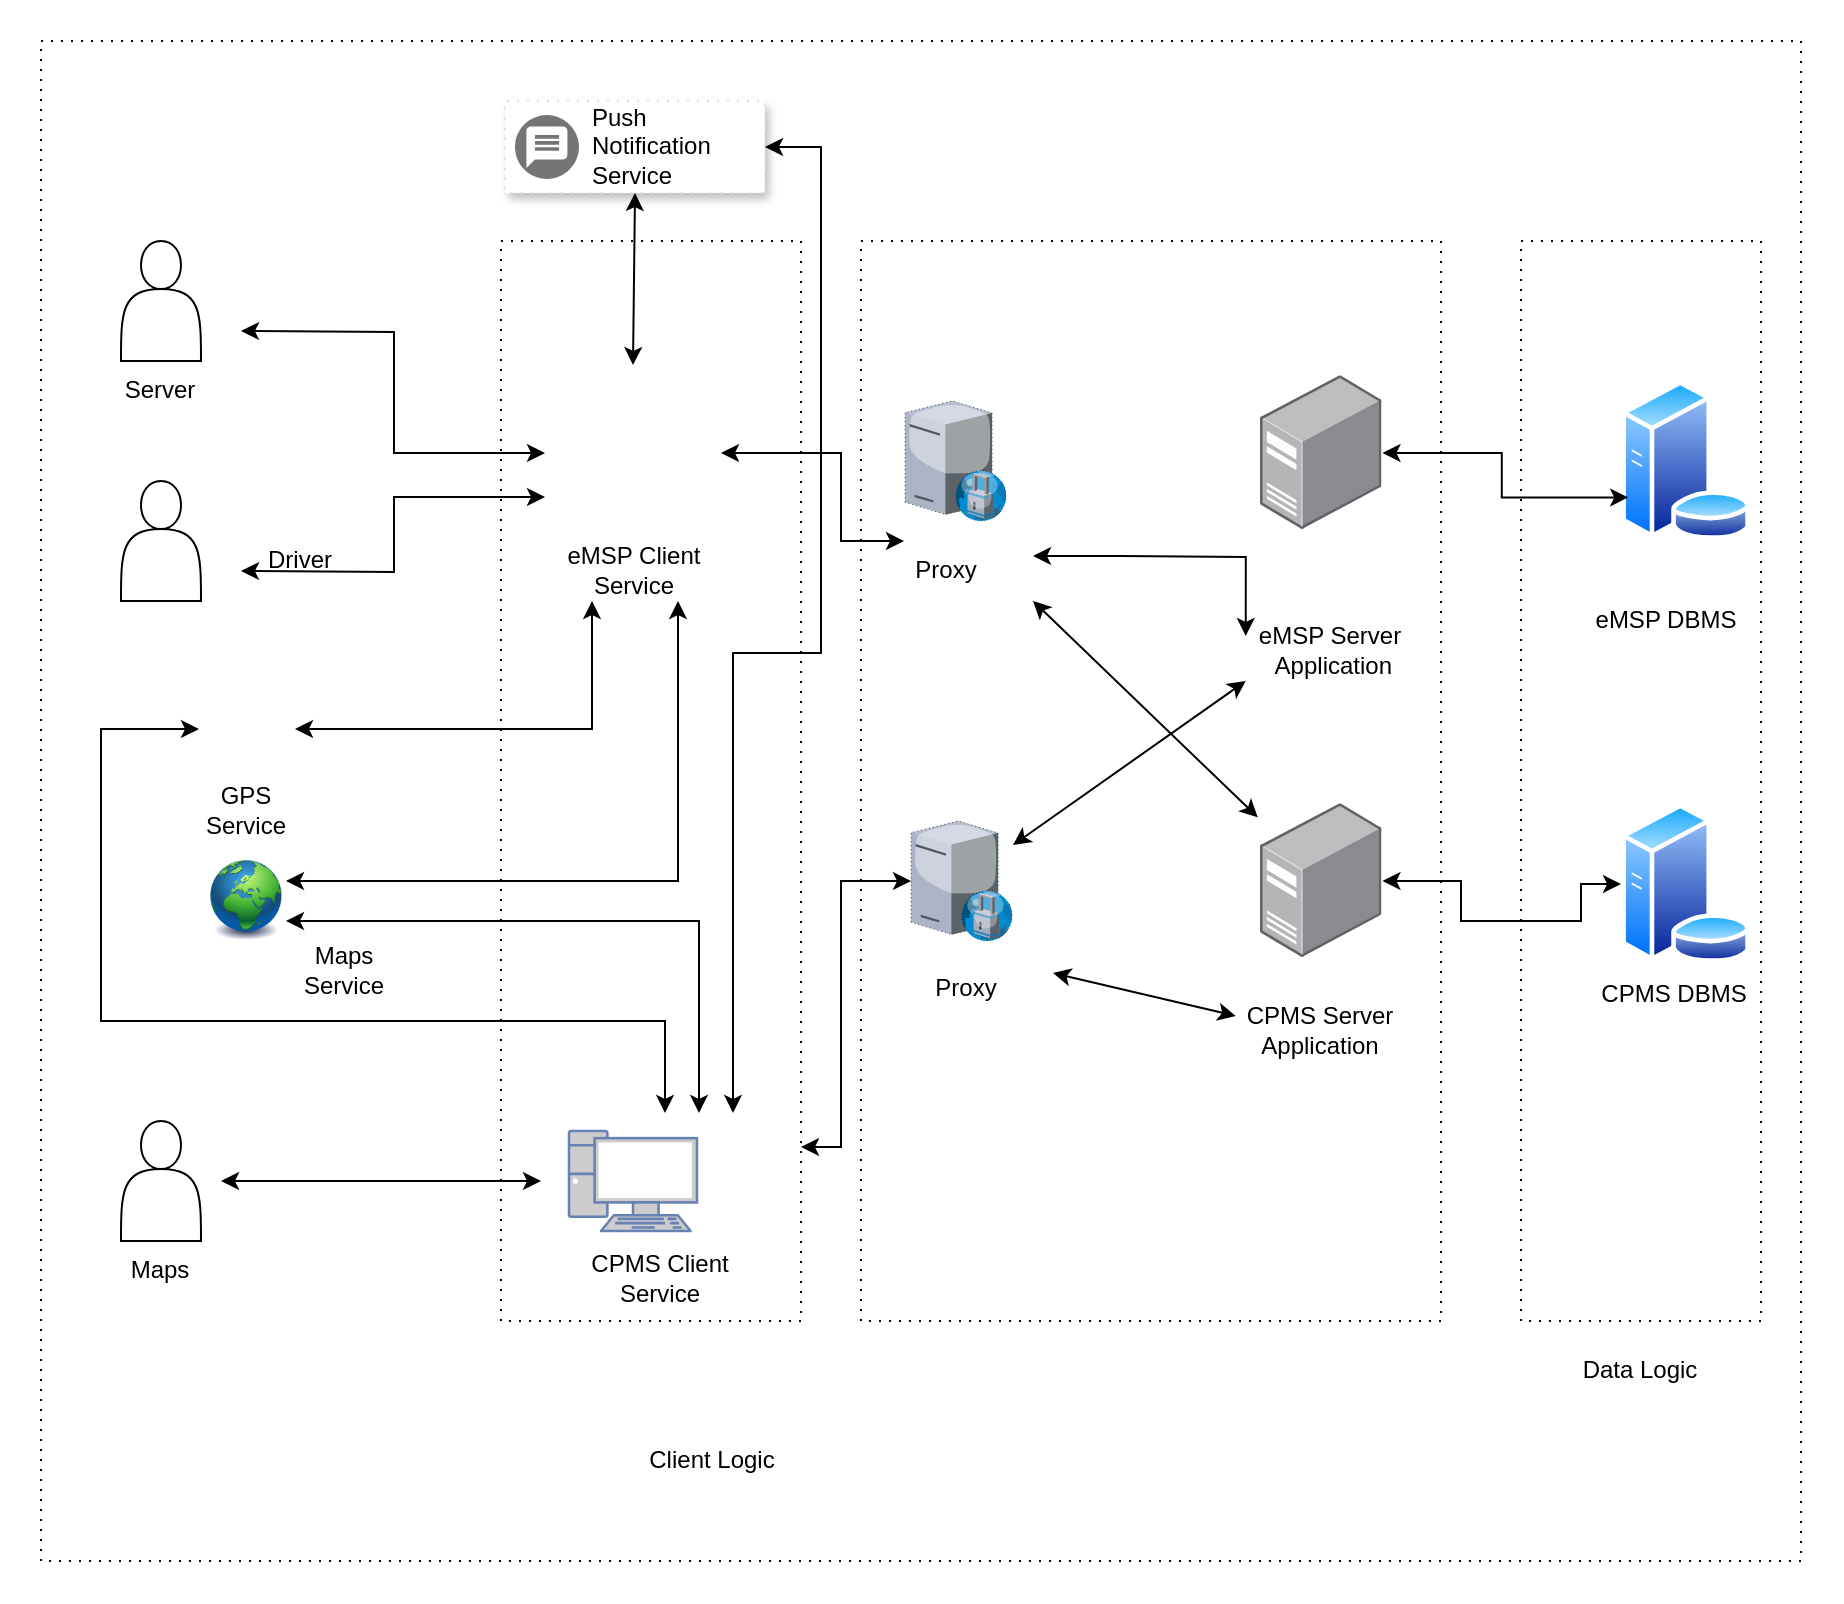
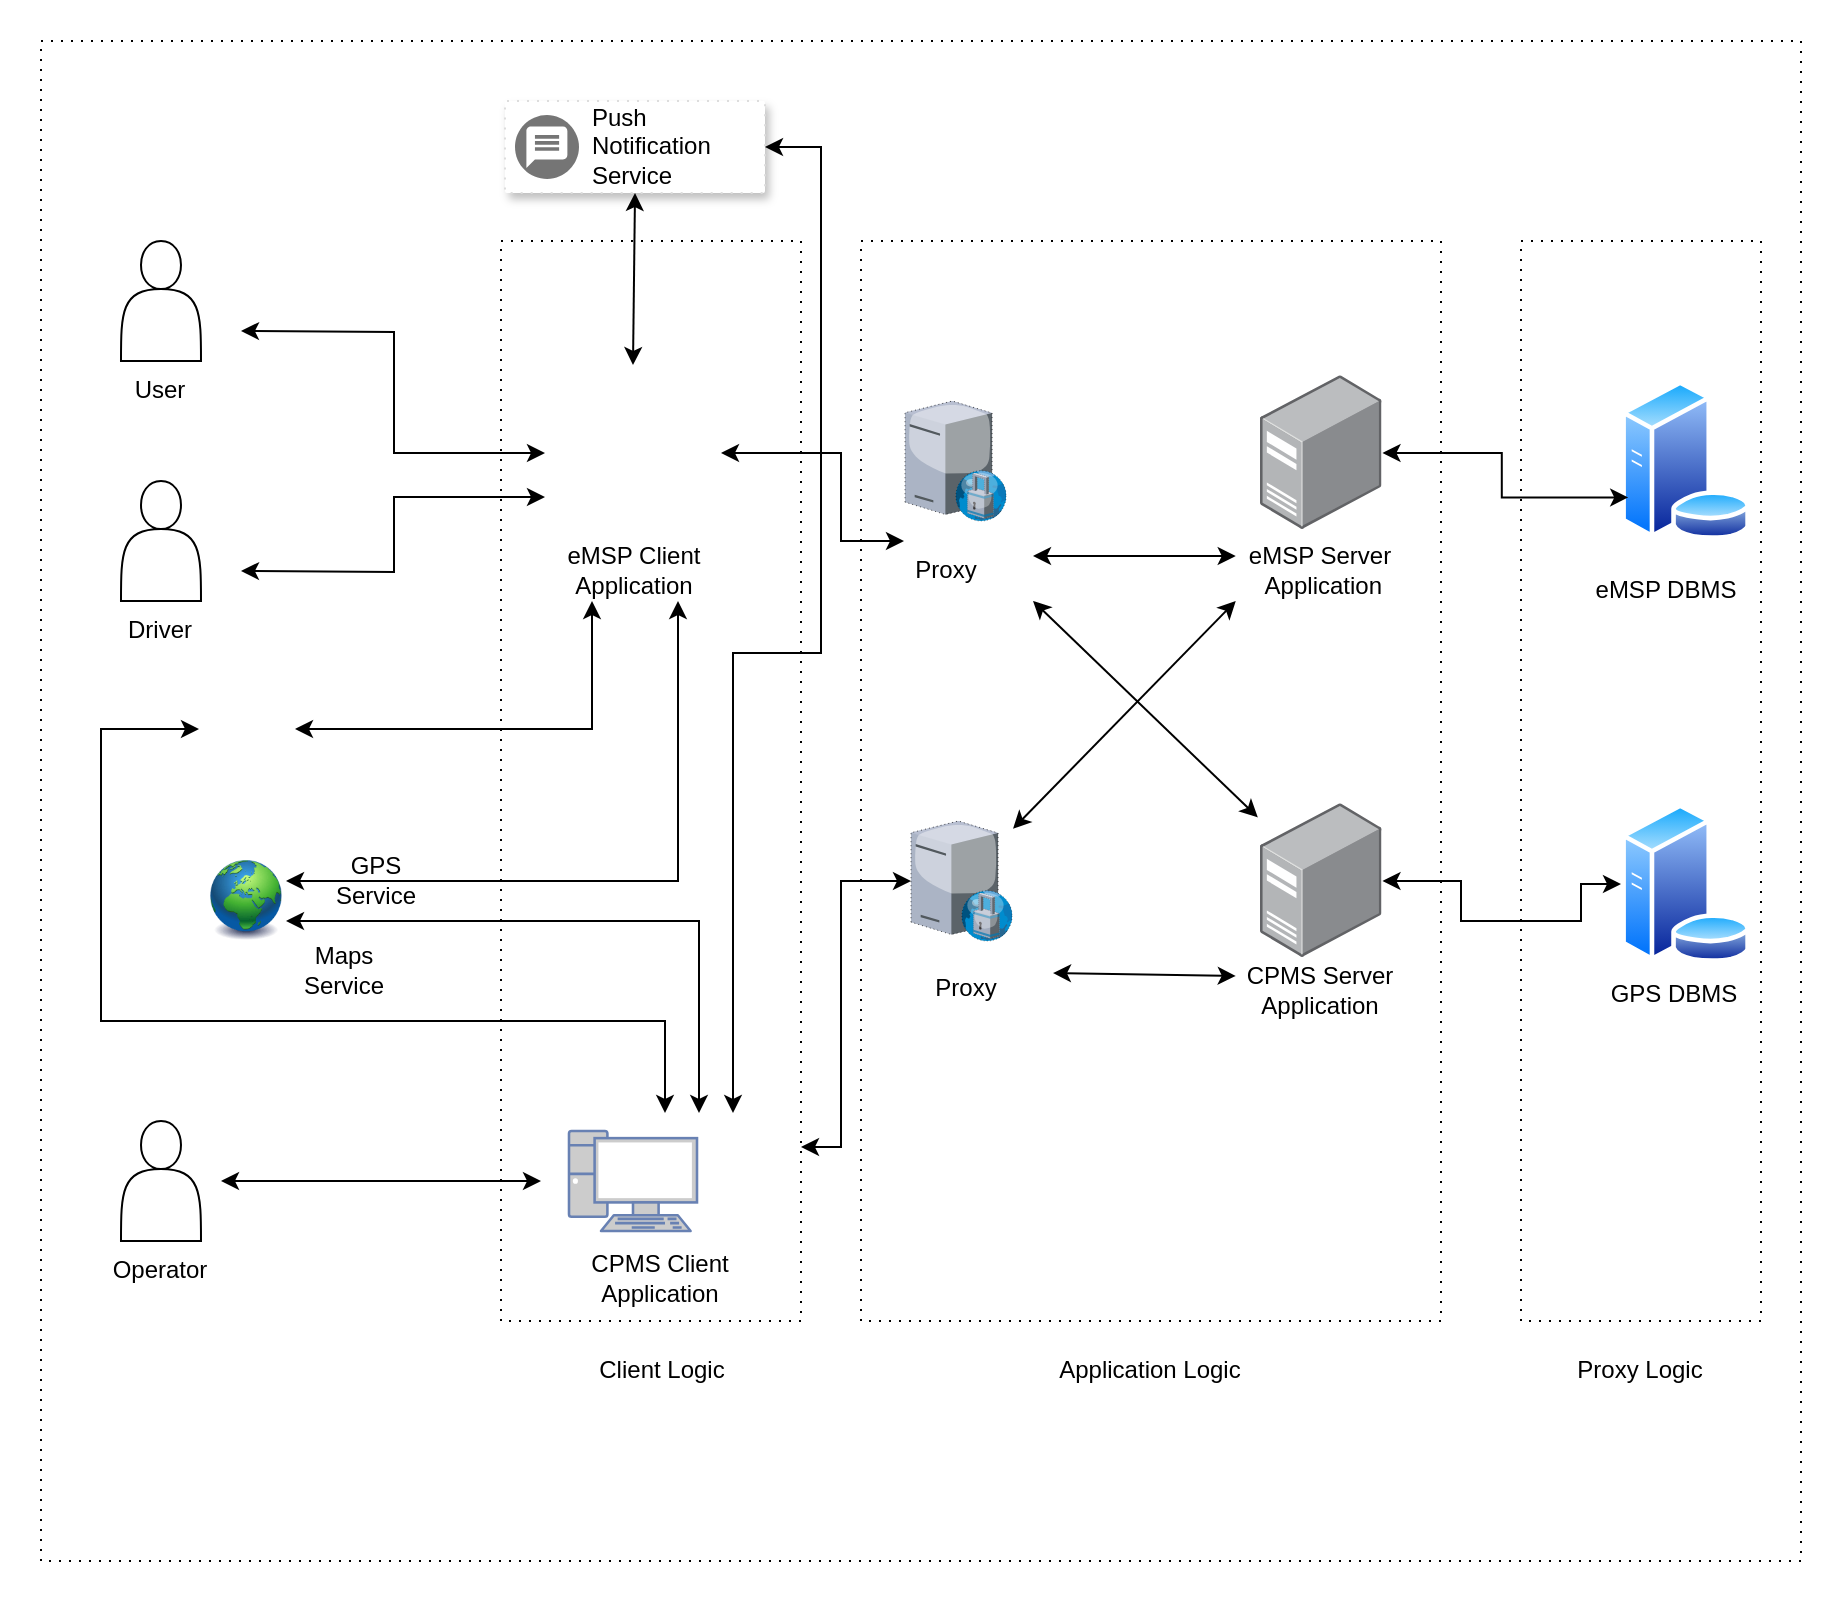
node "Server": label "Server" -> "User"
node "Driver": moved (301, 561) -> (161, 631)
node "eMSP Client Service": label "eMSP Client Service" -> "eMSP Client Application"
node "eMSP DBMS": moved (1666, 621) -> (1666, 591)
node "eMSP Server Application": moved (1332, 651) -> (1322, 571)
node "GPS Service": moved (247, 811) -> (377, 881)
node "CPMS DBMS": label "CPMS DBMS" -> "GPS DBMS"
node "CPMS Server Application": moved (1322, 1031) -> (1322, 991)
node "Maps": label "Maps" -> "Operator"
node "CPMS Client Service": label "CPMS Client Service" -> "CPMS Client Application"
node "Application Logic": added
node "Data Logic": label "Data Logic" -> "Proxy Logic"
node "Client Logic": moved (713, 1461) -> (663, 1371)
